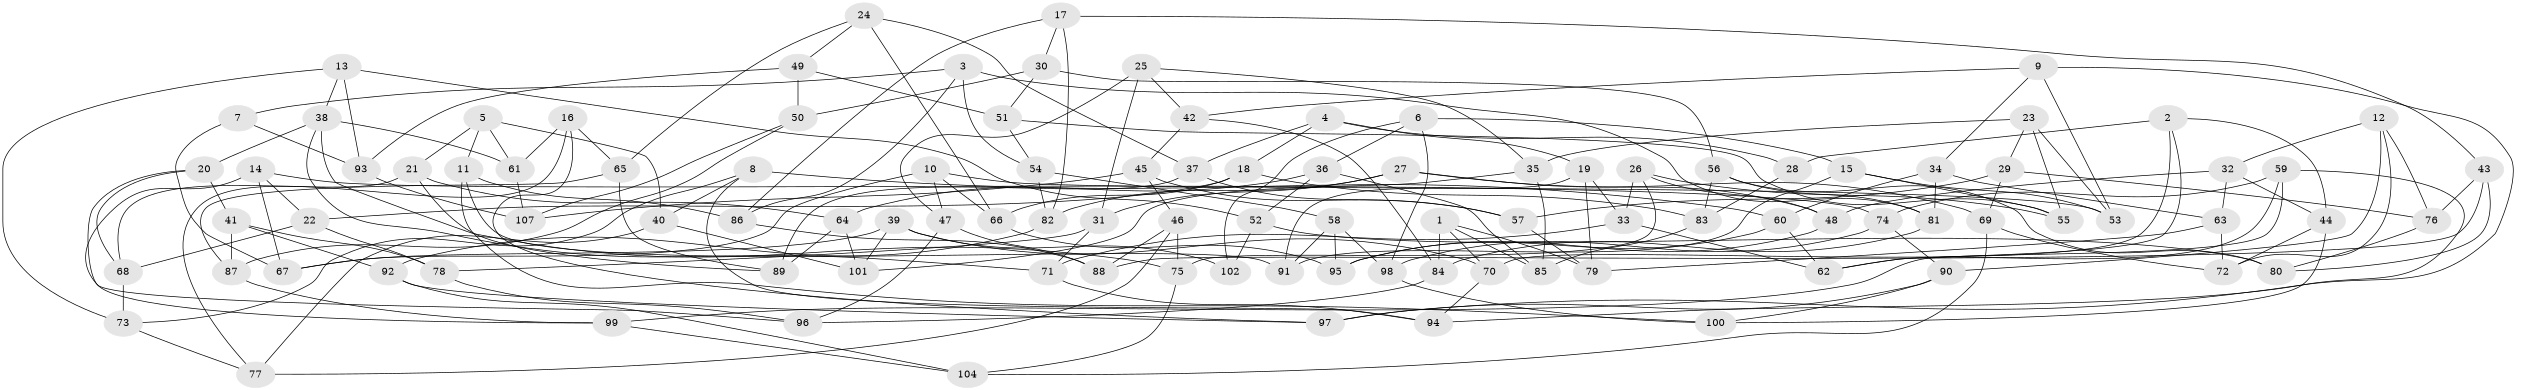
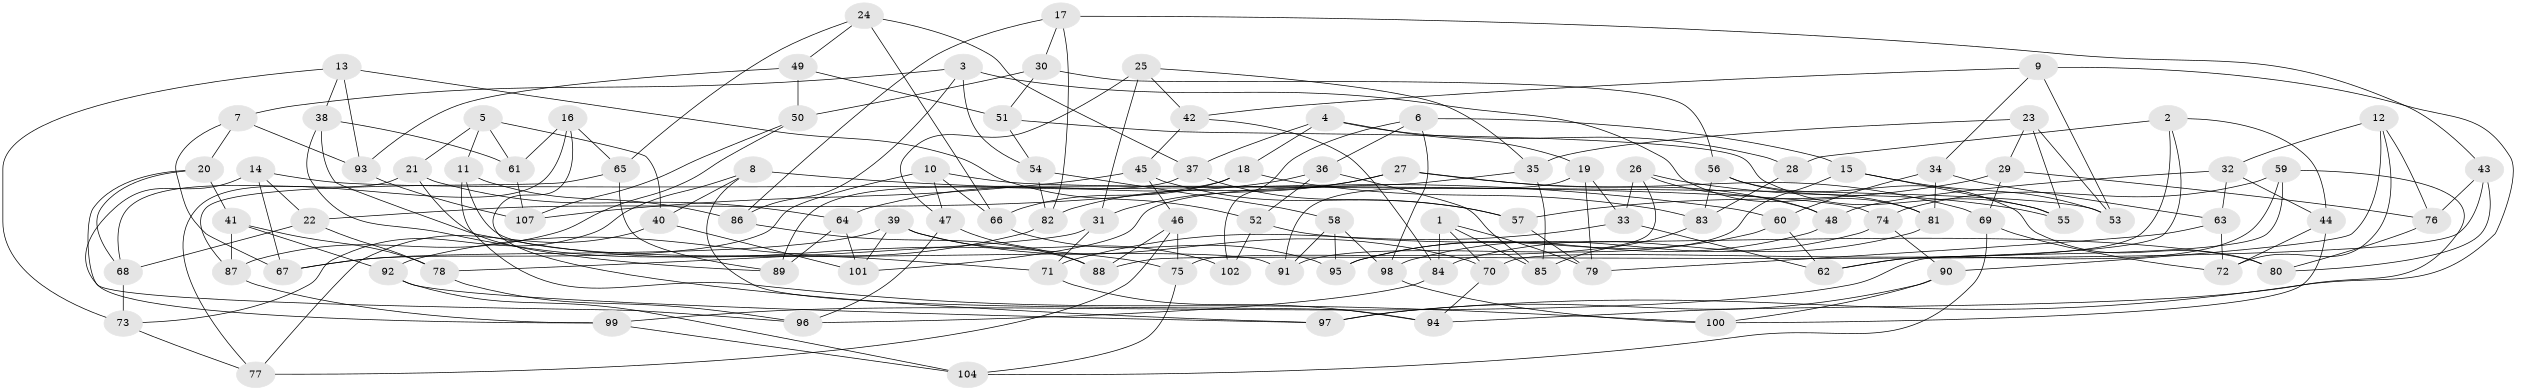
edge "38" -- "20": now "7" -- "20"
